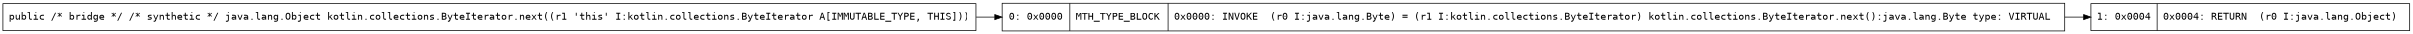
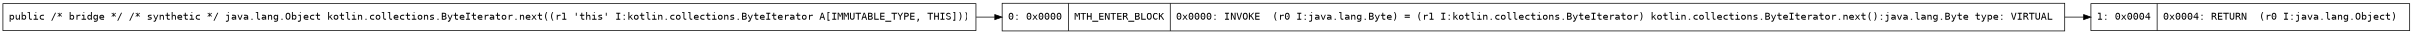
node "0: 0x0000": text "MTH_TYPE_BLOCK" -> "MTH_ENTER_BLOCK"
